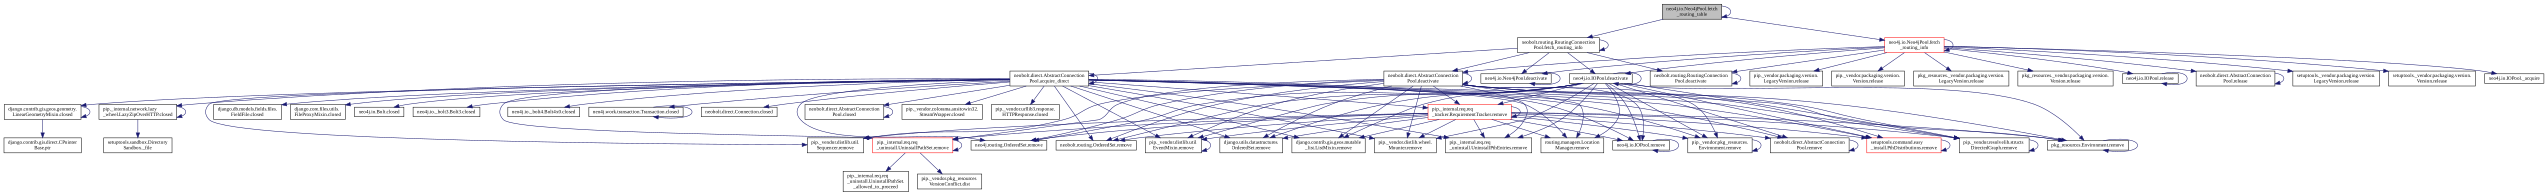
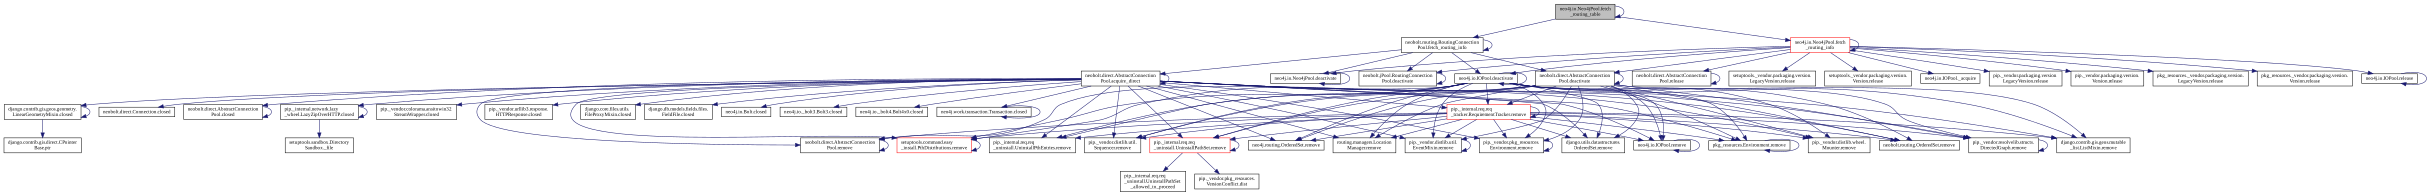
node "neobolt.routing.RoutingConnection Pool.deactivate": label "neobolt.routing.RoutingConnection Pool.deactivate" -> "neobolt.jPool.RoutingConnection Pool.deactivate"
edge "neo4j.io.IOPool.deactivate" -> "pip._vendor.distlib.util. Sequencer.remove": added
edge "neo4j.io.IOPool.deactivate" -> "pip._internal.req.req _uninstall.UninstallPathSet.remove": added
